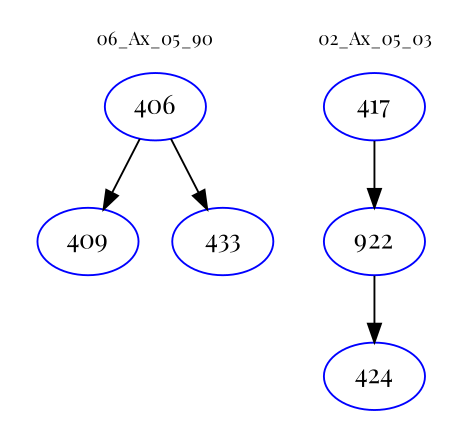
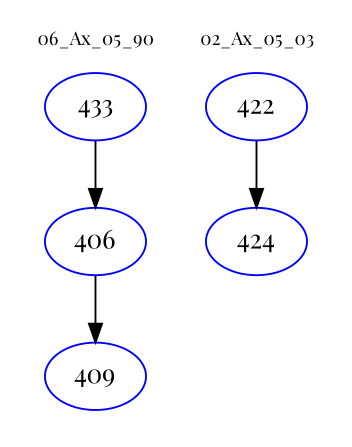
node "417": removed
edge "406" -> "433": reversed
node "922": label "922" -> "422"
